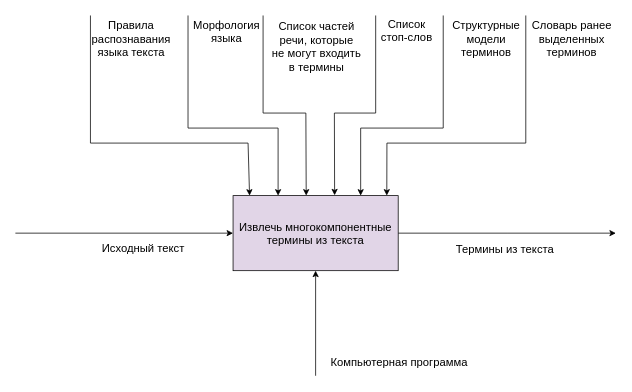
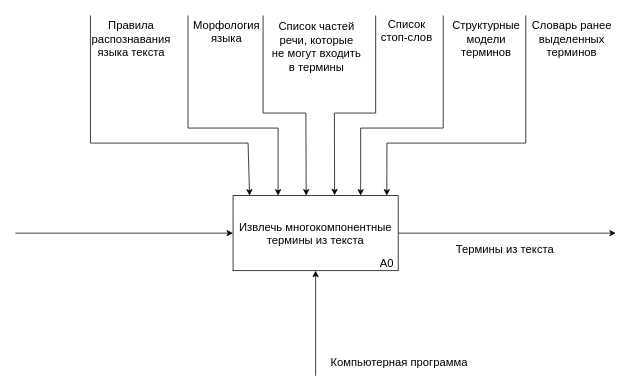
node "Извлечь многокомпонентныетермины из текста": fillcolor #e1d5e7 -> #ffffff
node "Исходный текст": removed
node "A0": added
